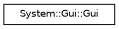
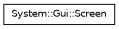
node "System::Gui::Gui": label "System::Gui::Gui" -> "System::Gui::Screen"
